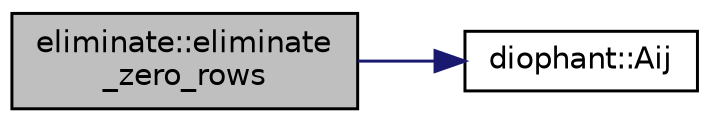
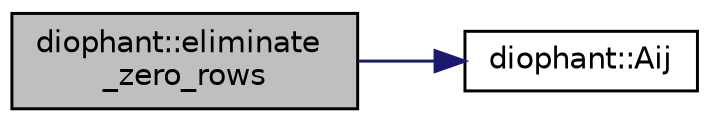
node "eliminate::eliminate _zero_rows": label "eliminate::eliminate _zero_rows" -> "diophant::eliminate _zero_rows"
